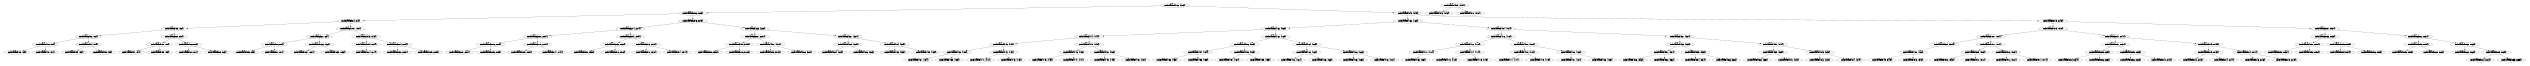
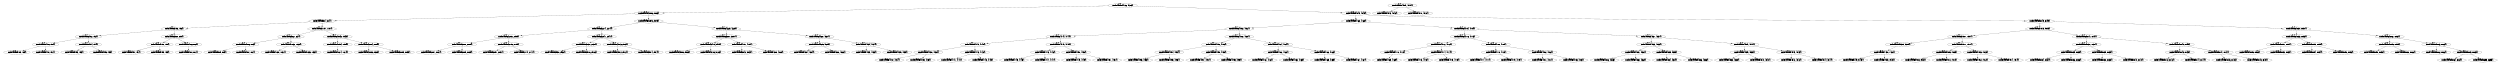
node "Node{data=[803, 803]}": removed
